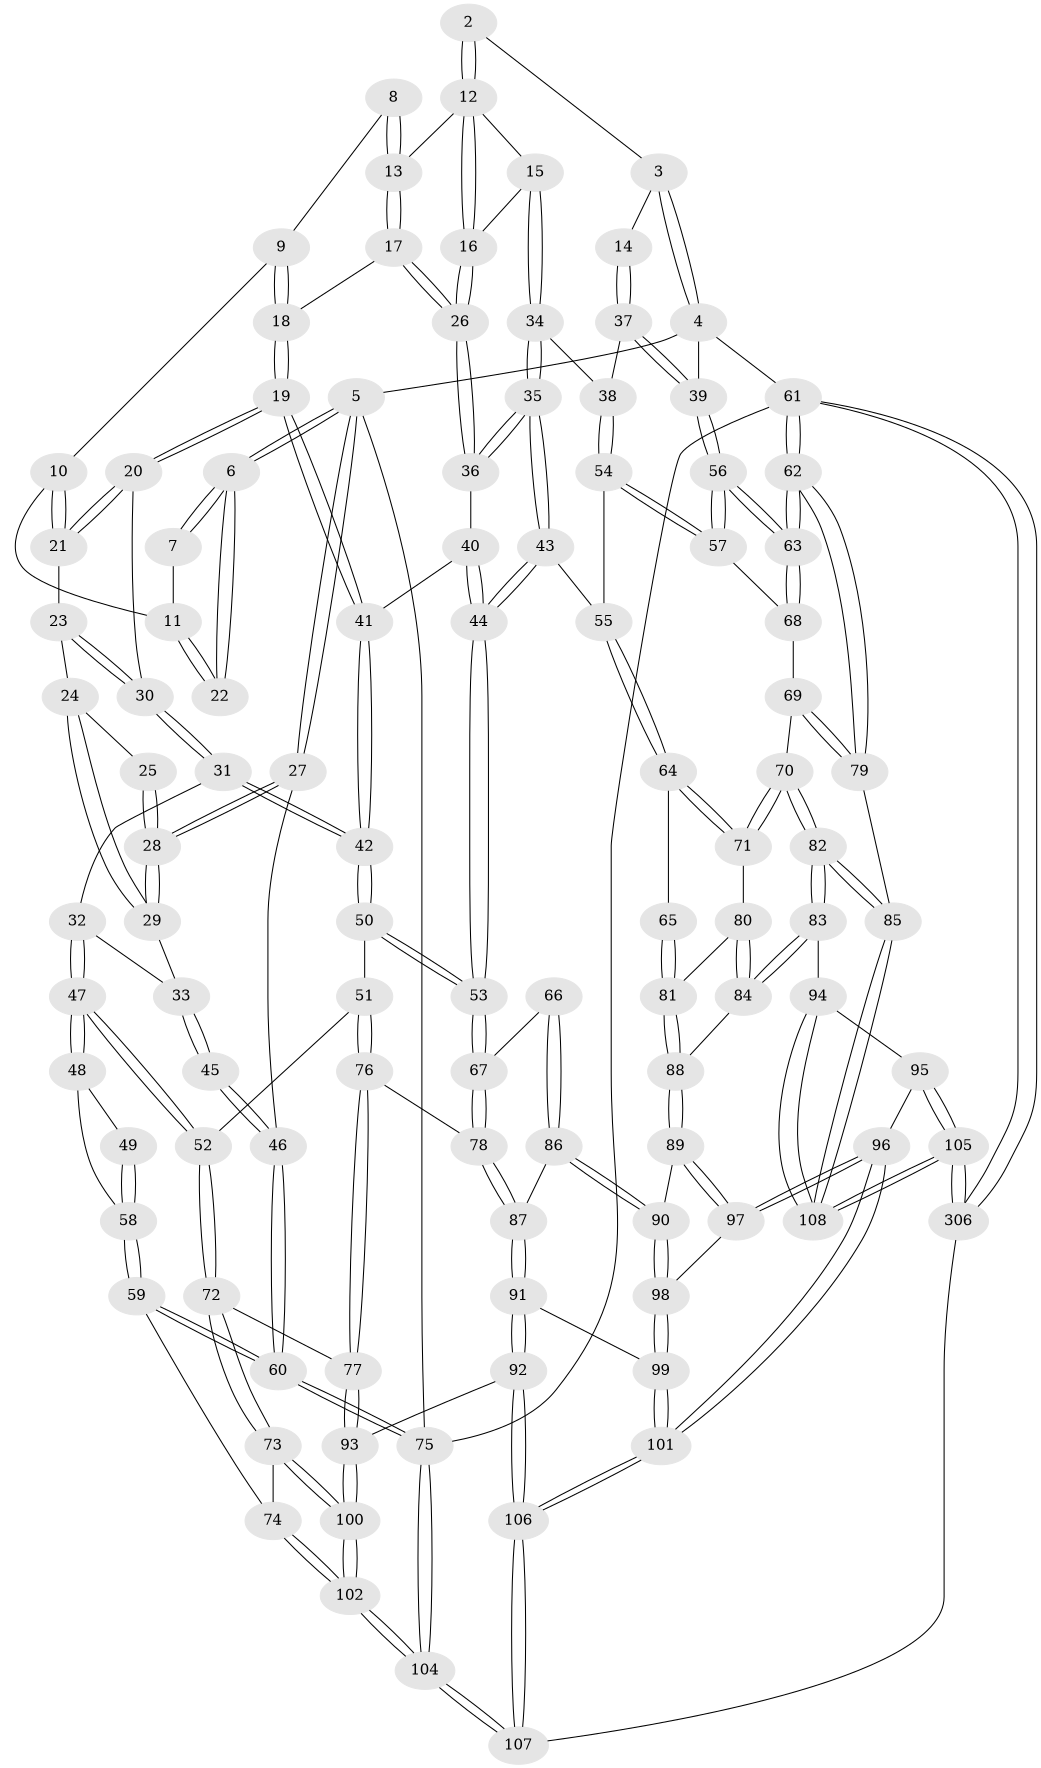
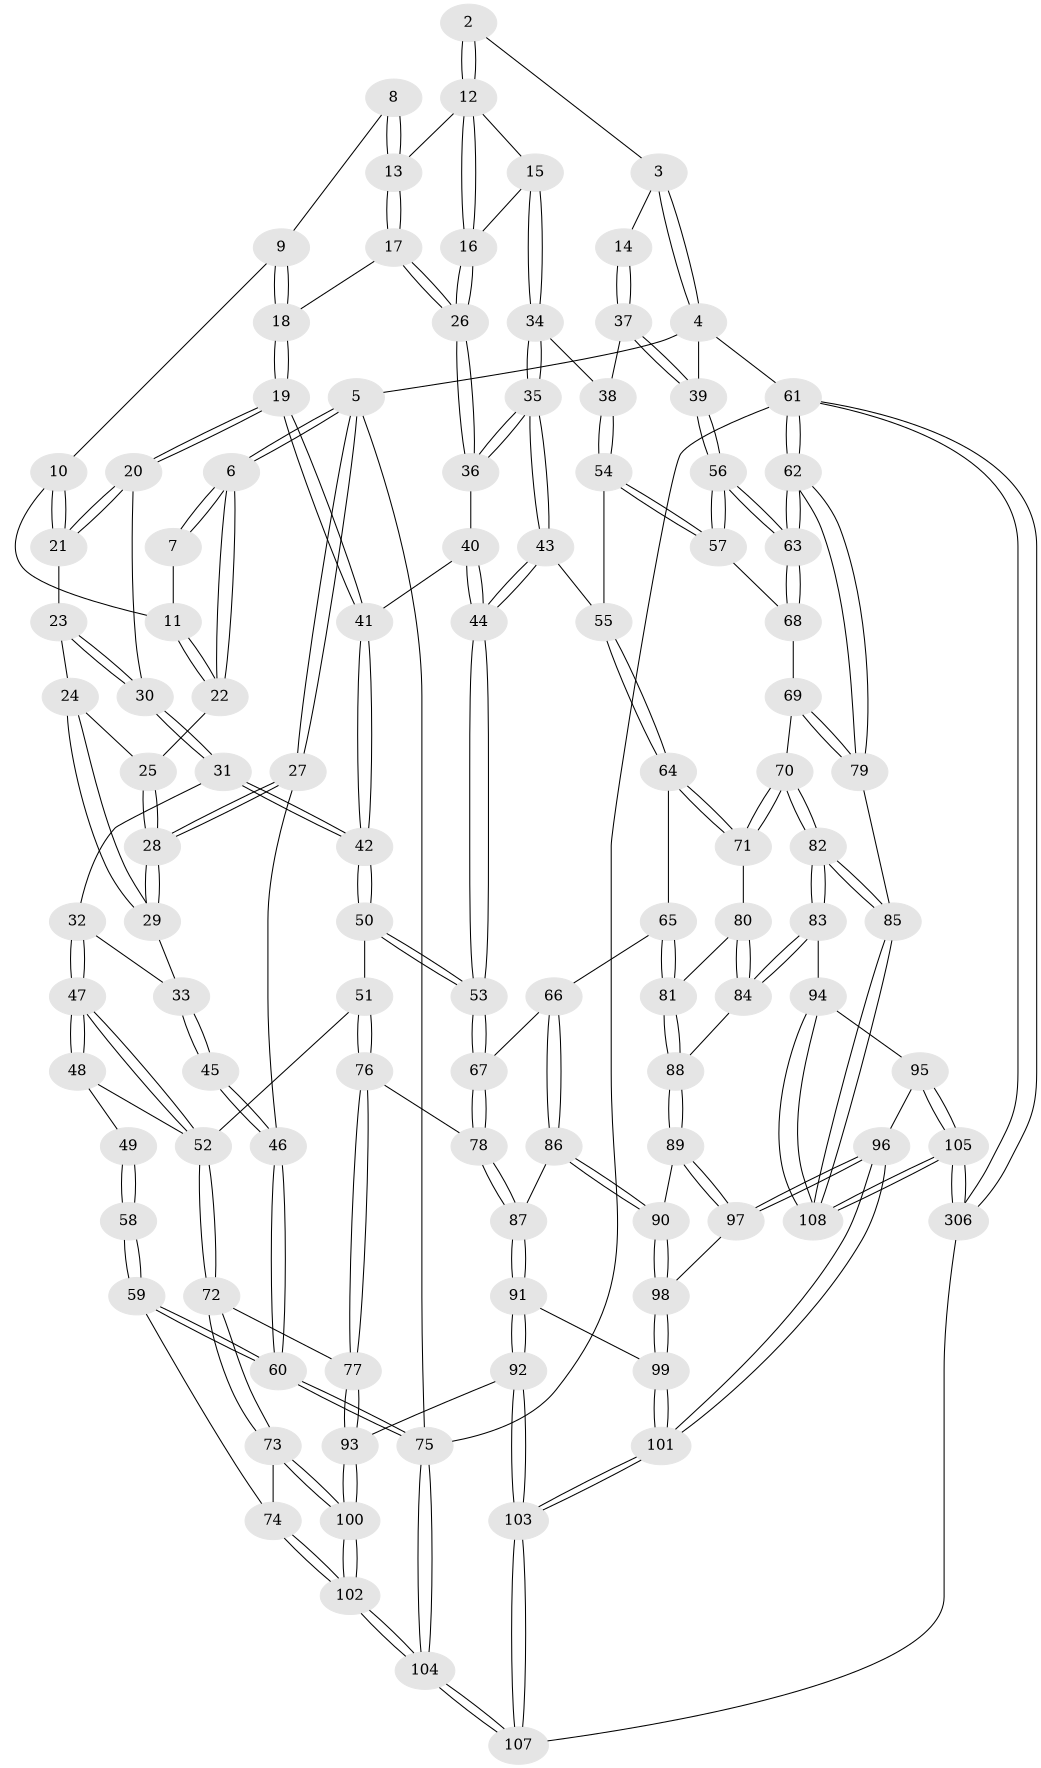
edge "22" -- "25": added
edge "65" -- "66": added
edge "48" -- "58": now "48" -- "52"
node "106": label "106" -> "103"
